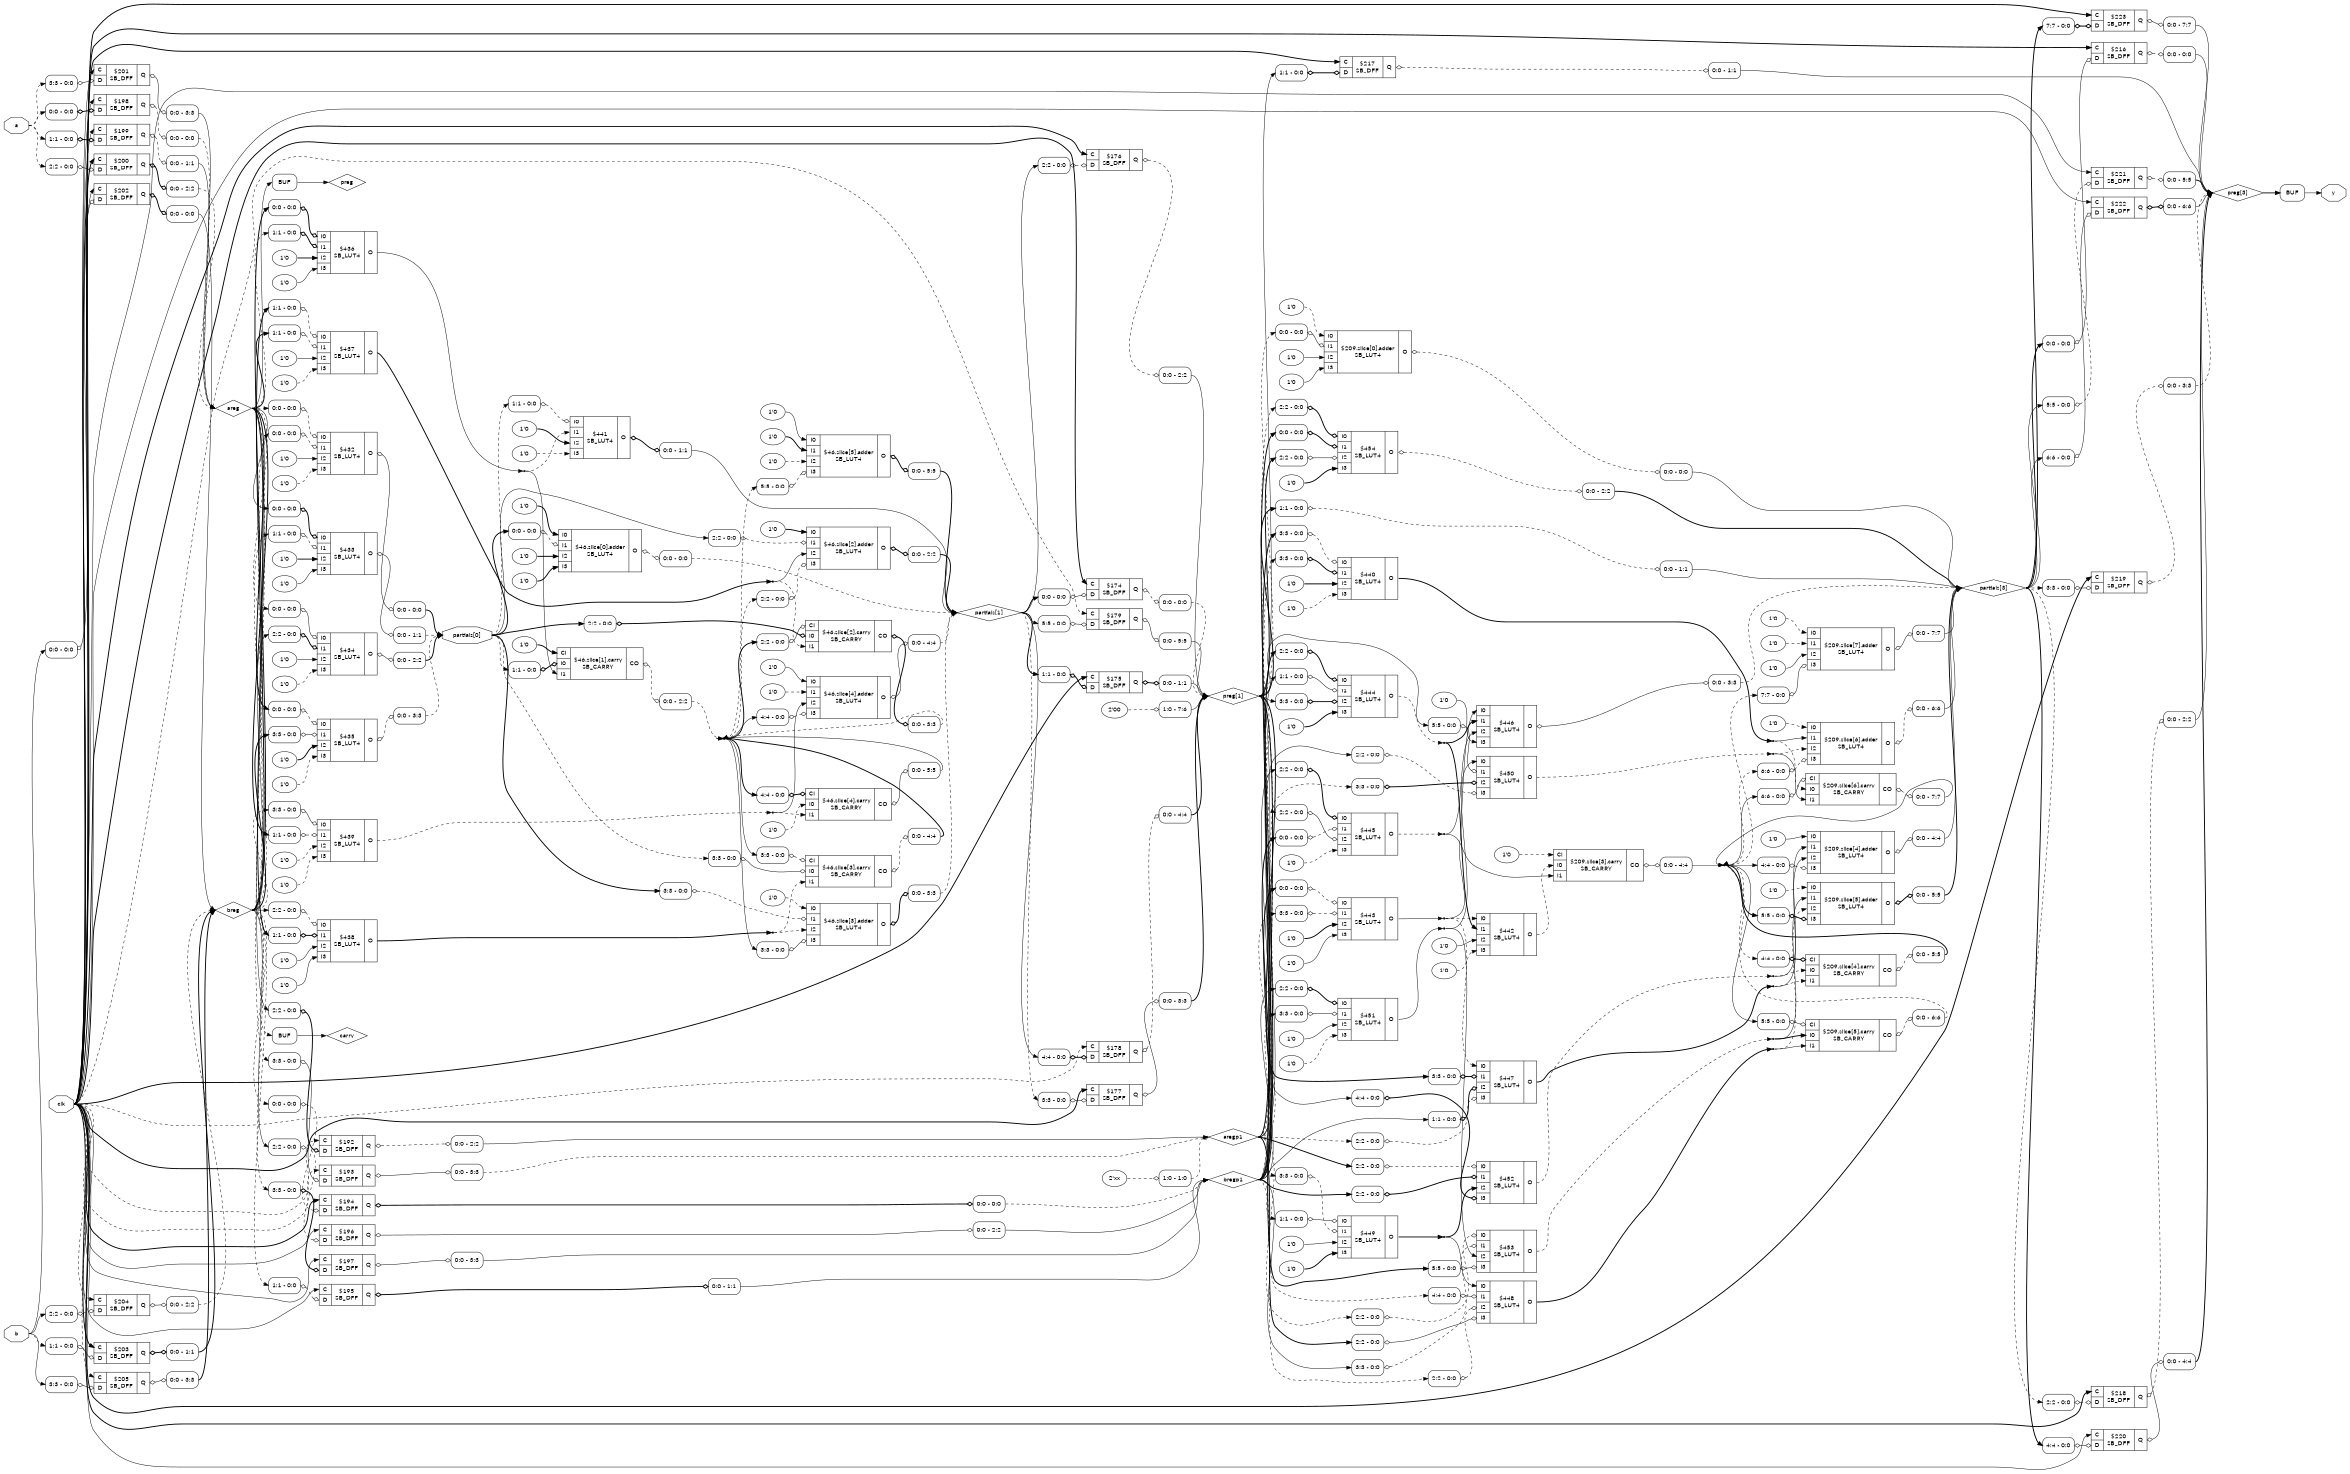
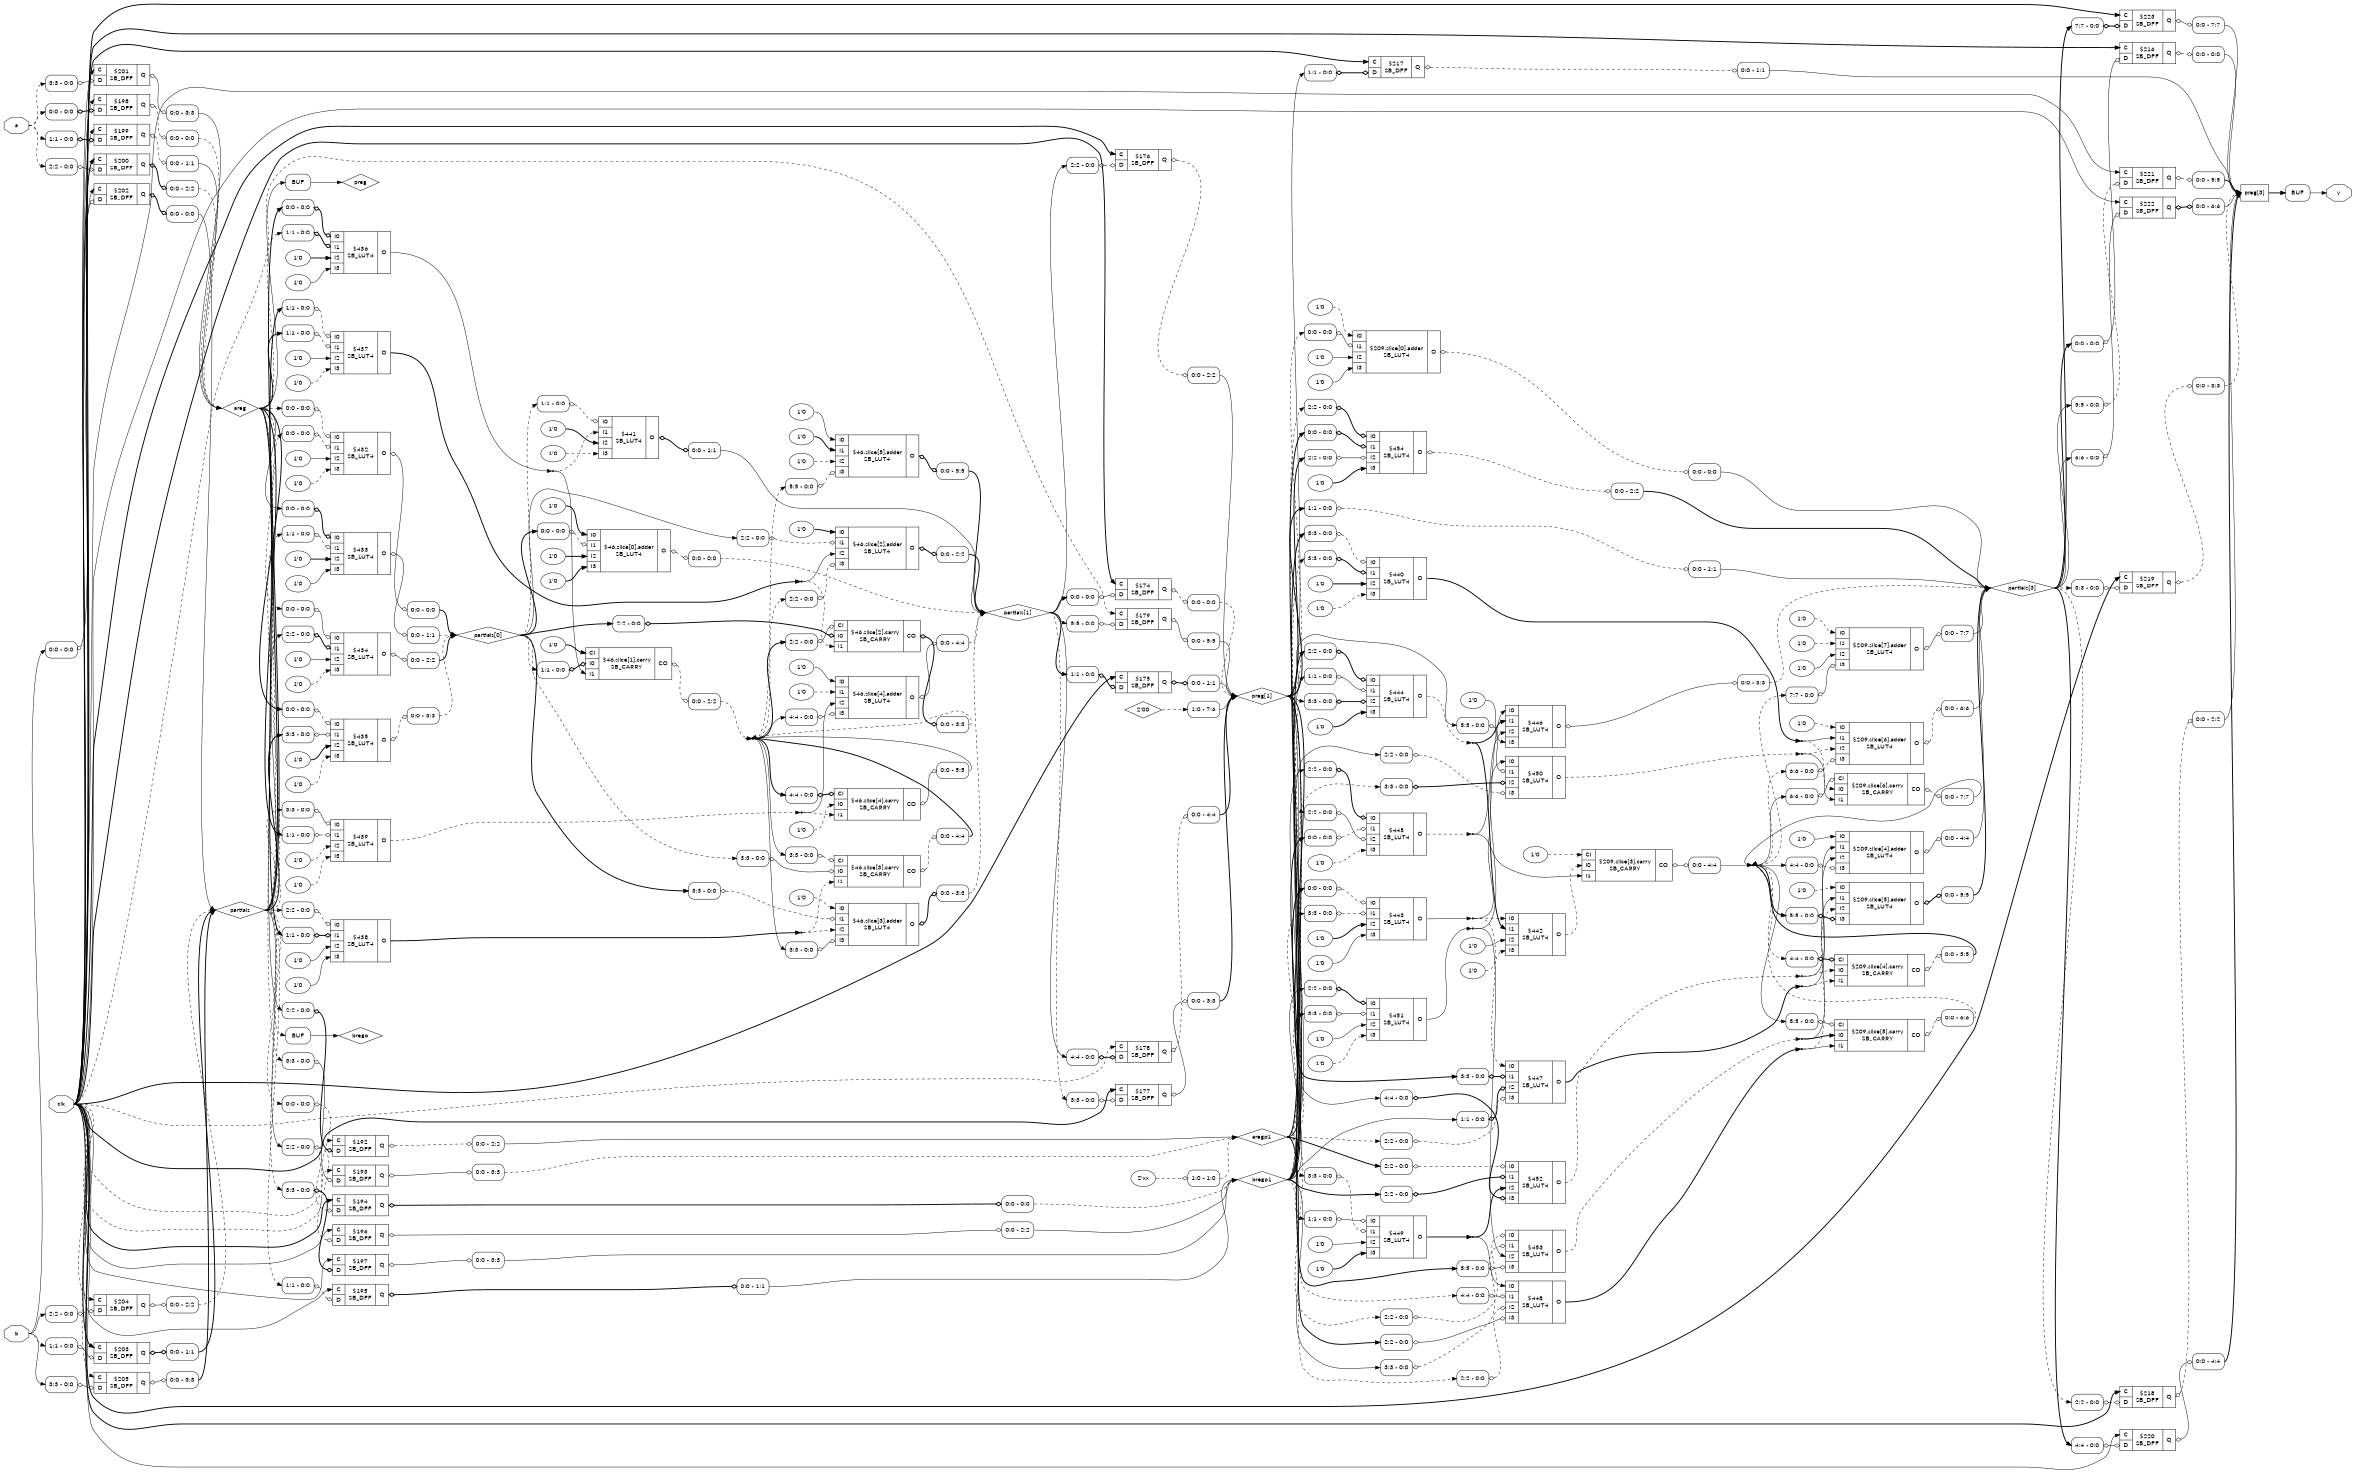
node "preg[3]": shape diamond -> box
node "partials[0]": shape octagon -> diamond
node "2'00": shape ellipse -> diamond
edge "2'00" -> "1:0 - 7:6": arrowhead odiamond -> normal
node "breg": label "breg" -> "partials"
node "carry": label "carry" -> "brego"
edge "1:0 - 1:0" -> "aregp1": arrowhead odiamond -> normal
